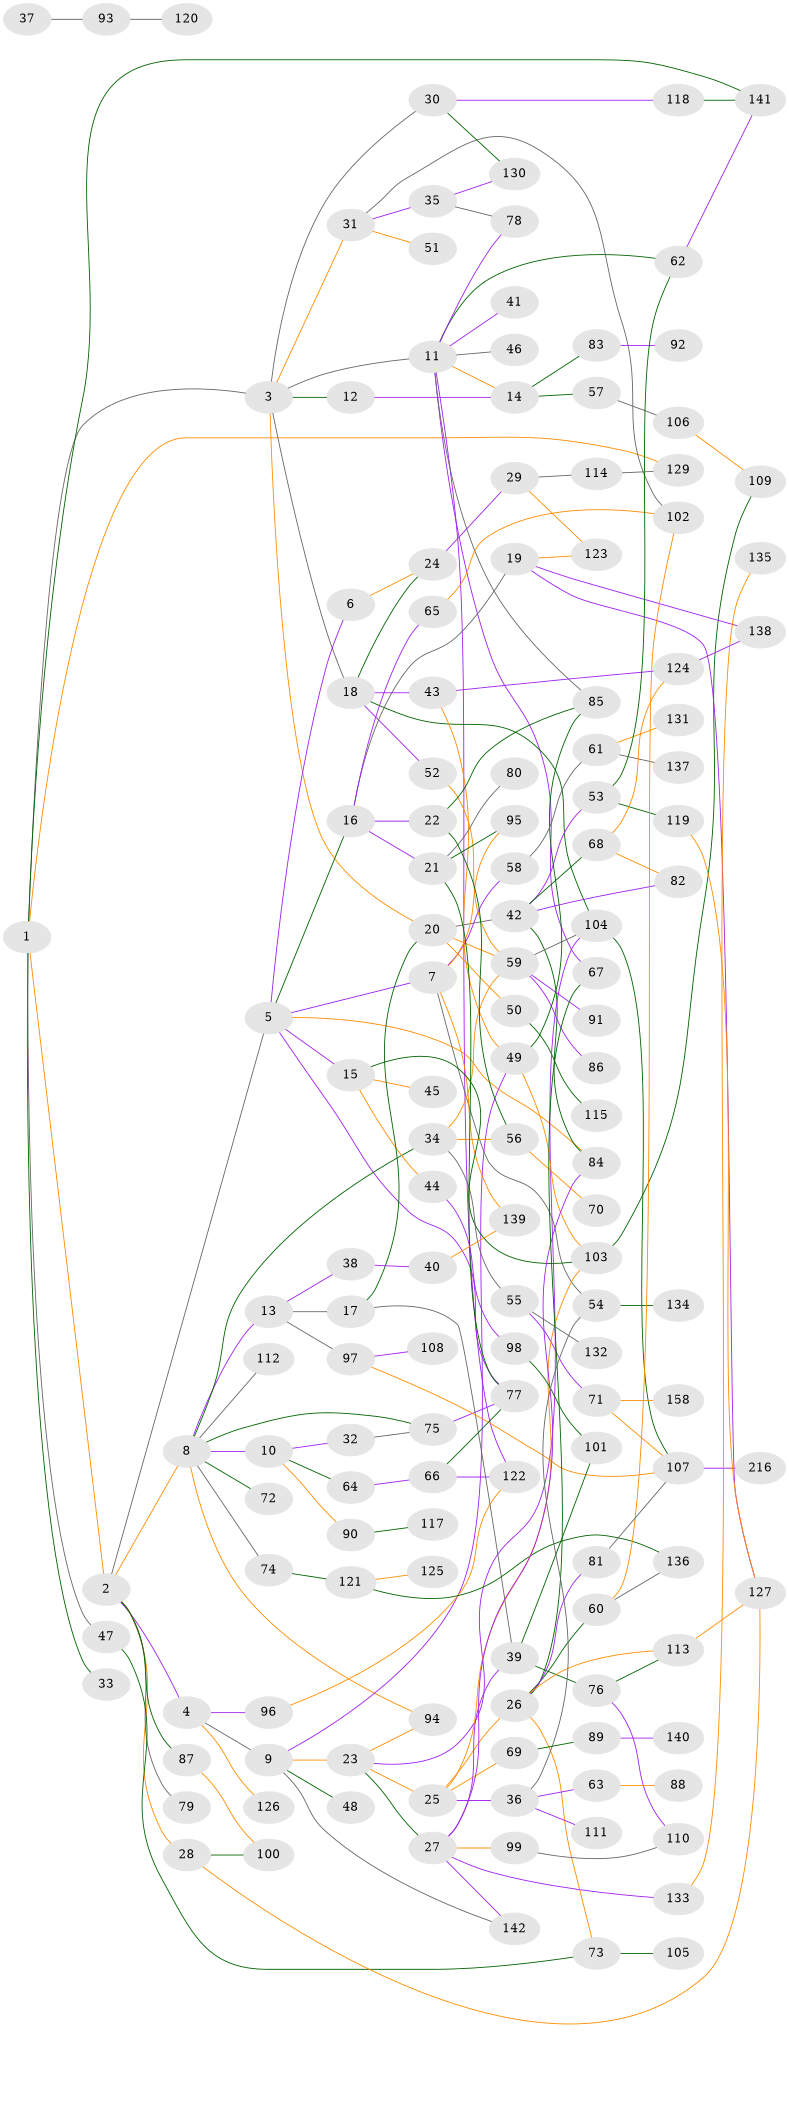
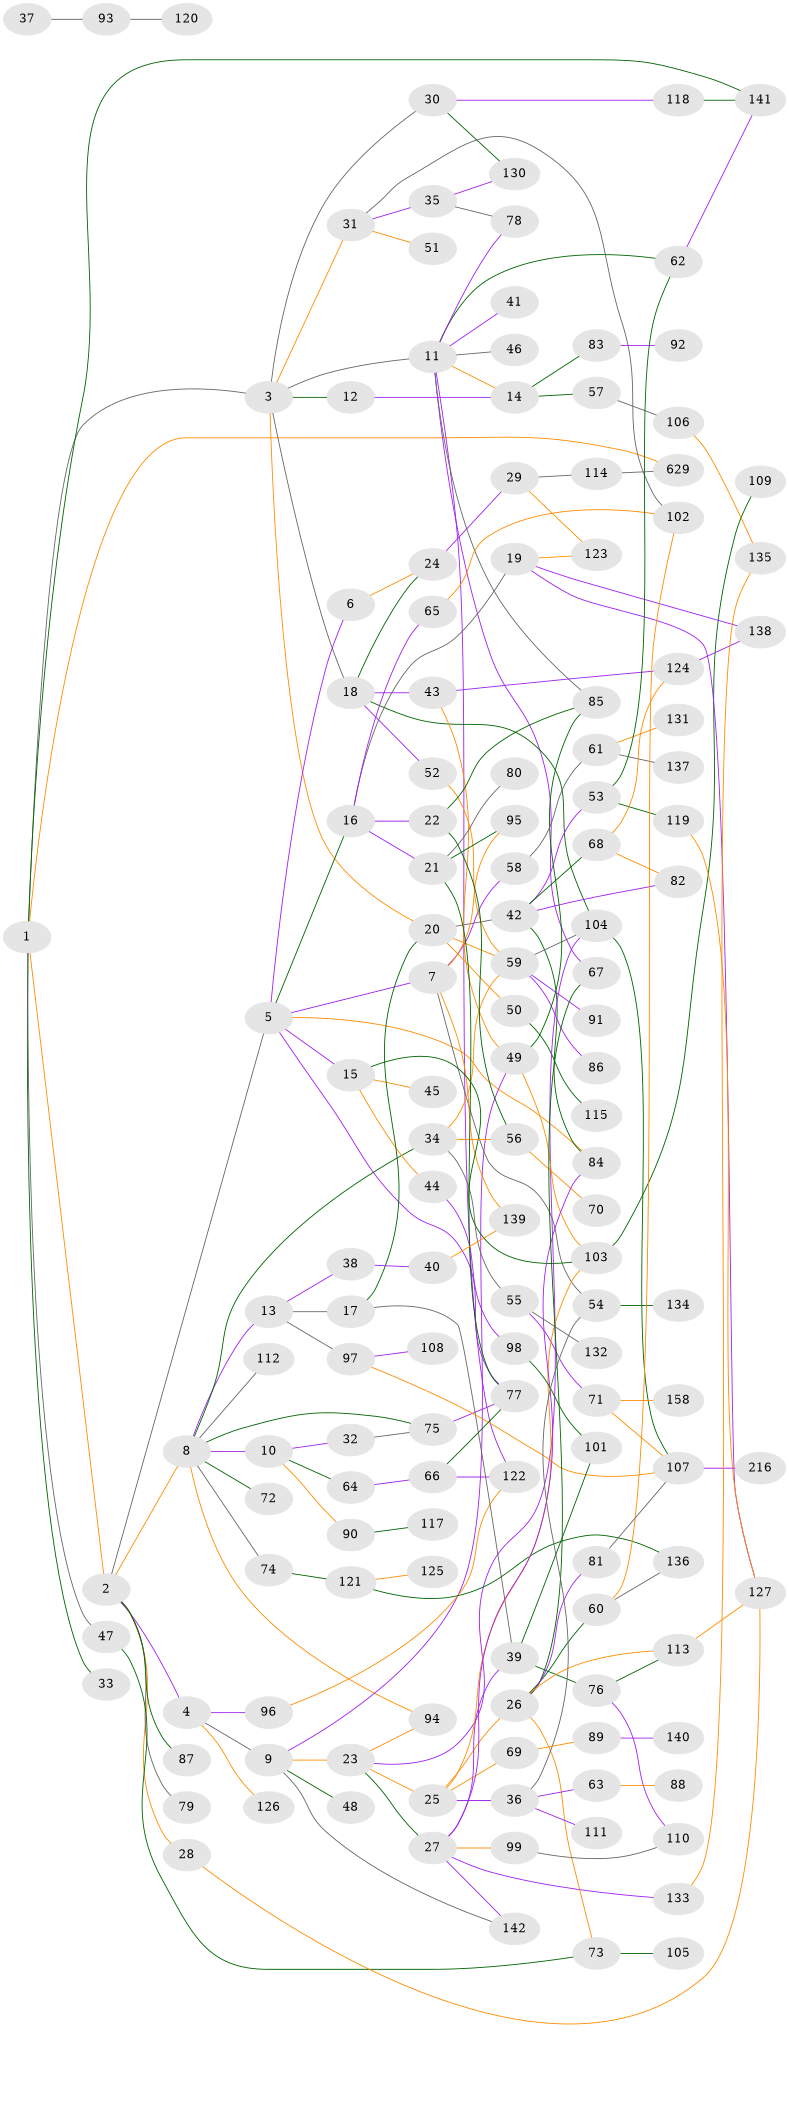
edge "106" -- "109": now "106" -- "135"
node "129": label "129" -> "629"
edge "89" -- "69": color darkgreen -> darkorange
node "100": removed
